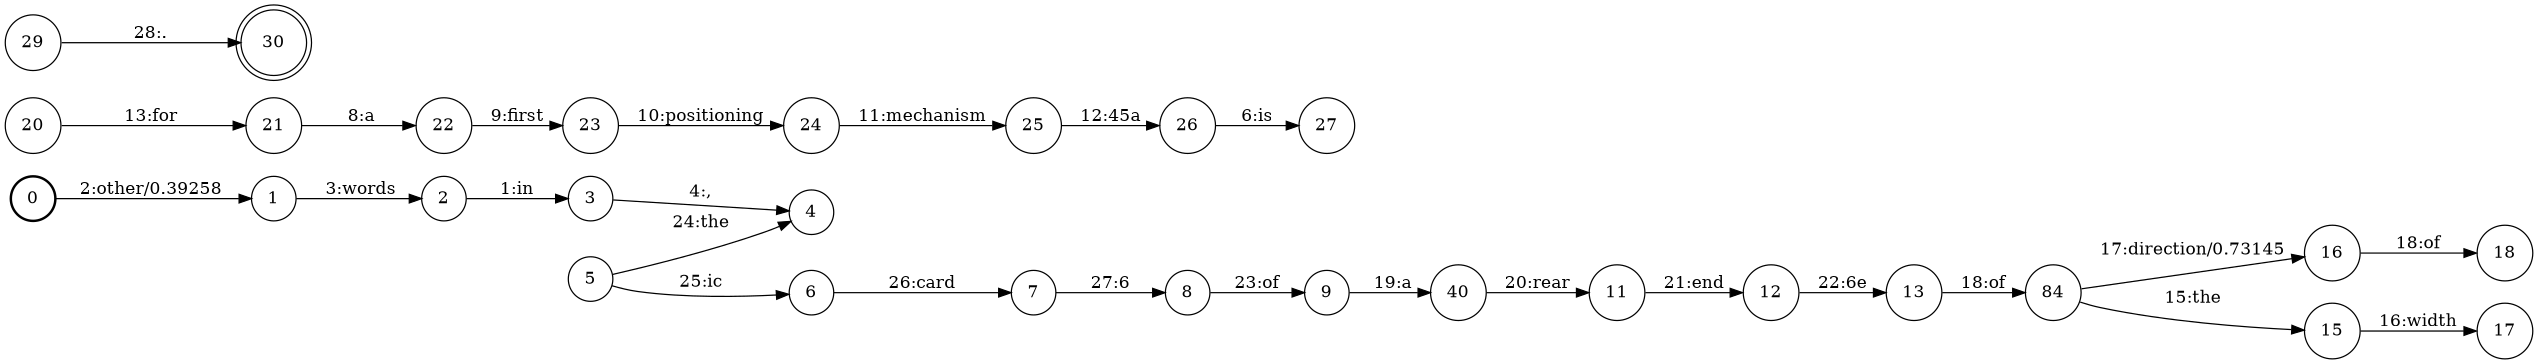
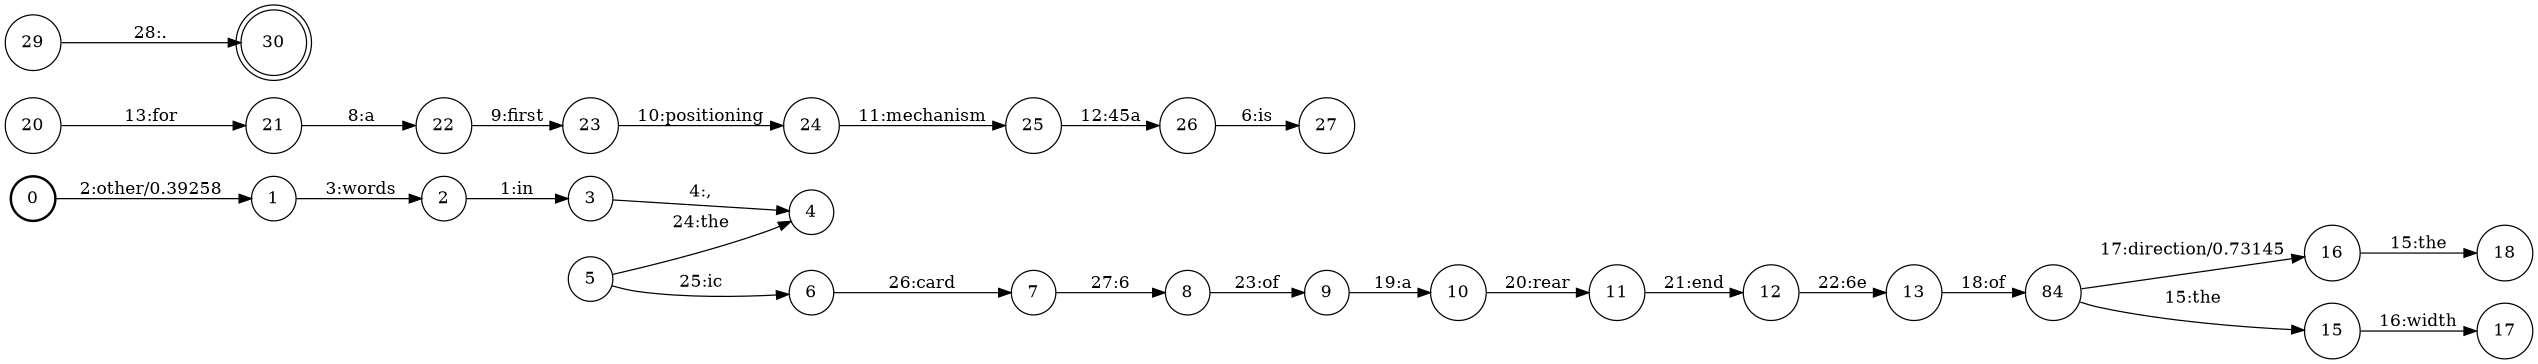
edge "16" -> "18": label "18:of" -> "15:the"
node "40": label "40" -> "10"
